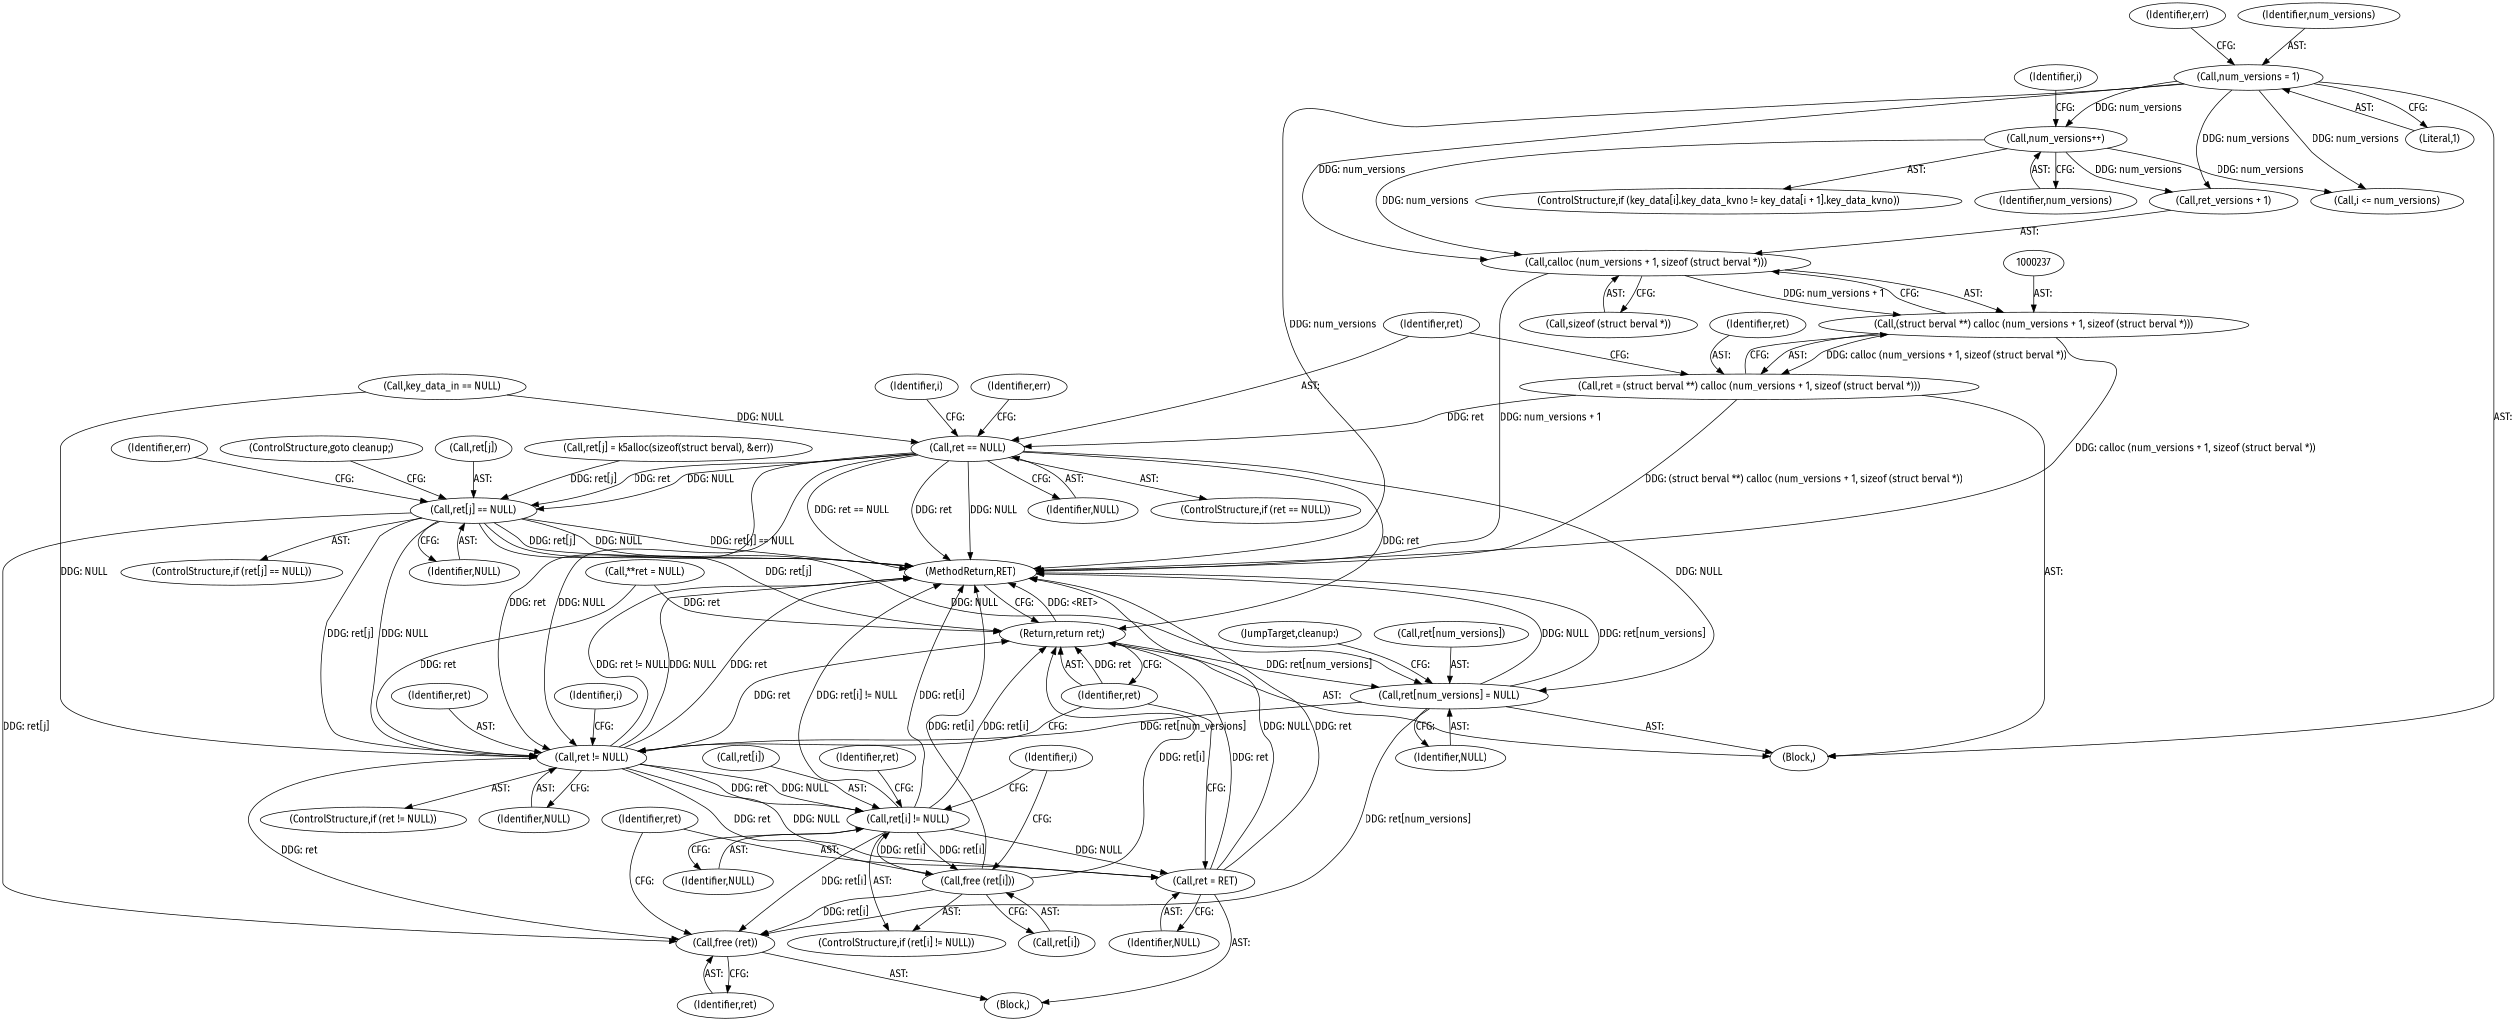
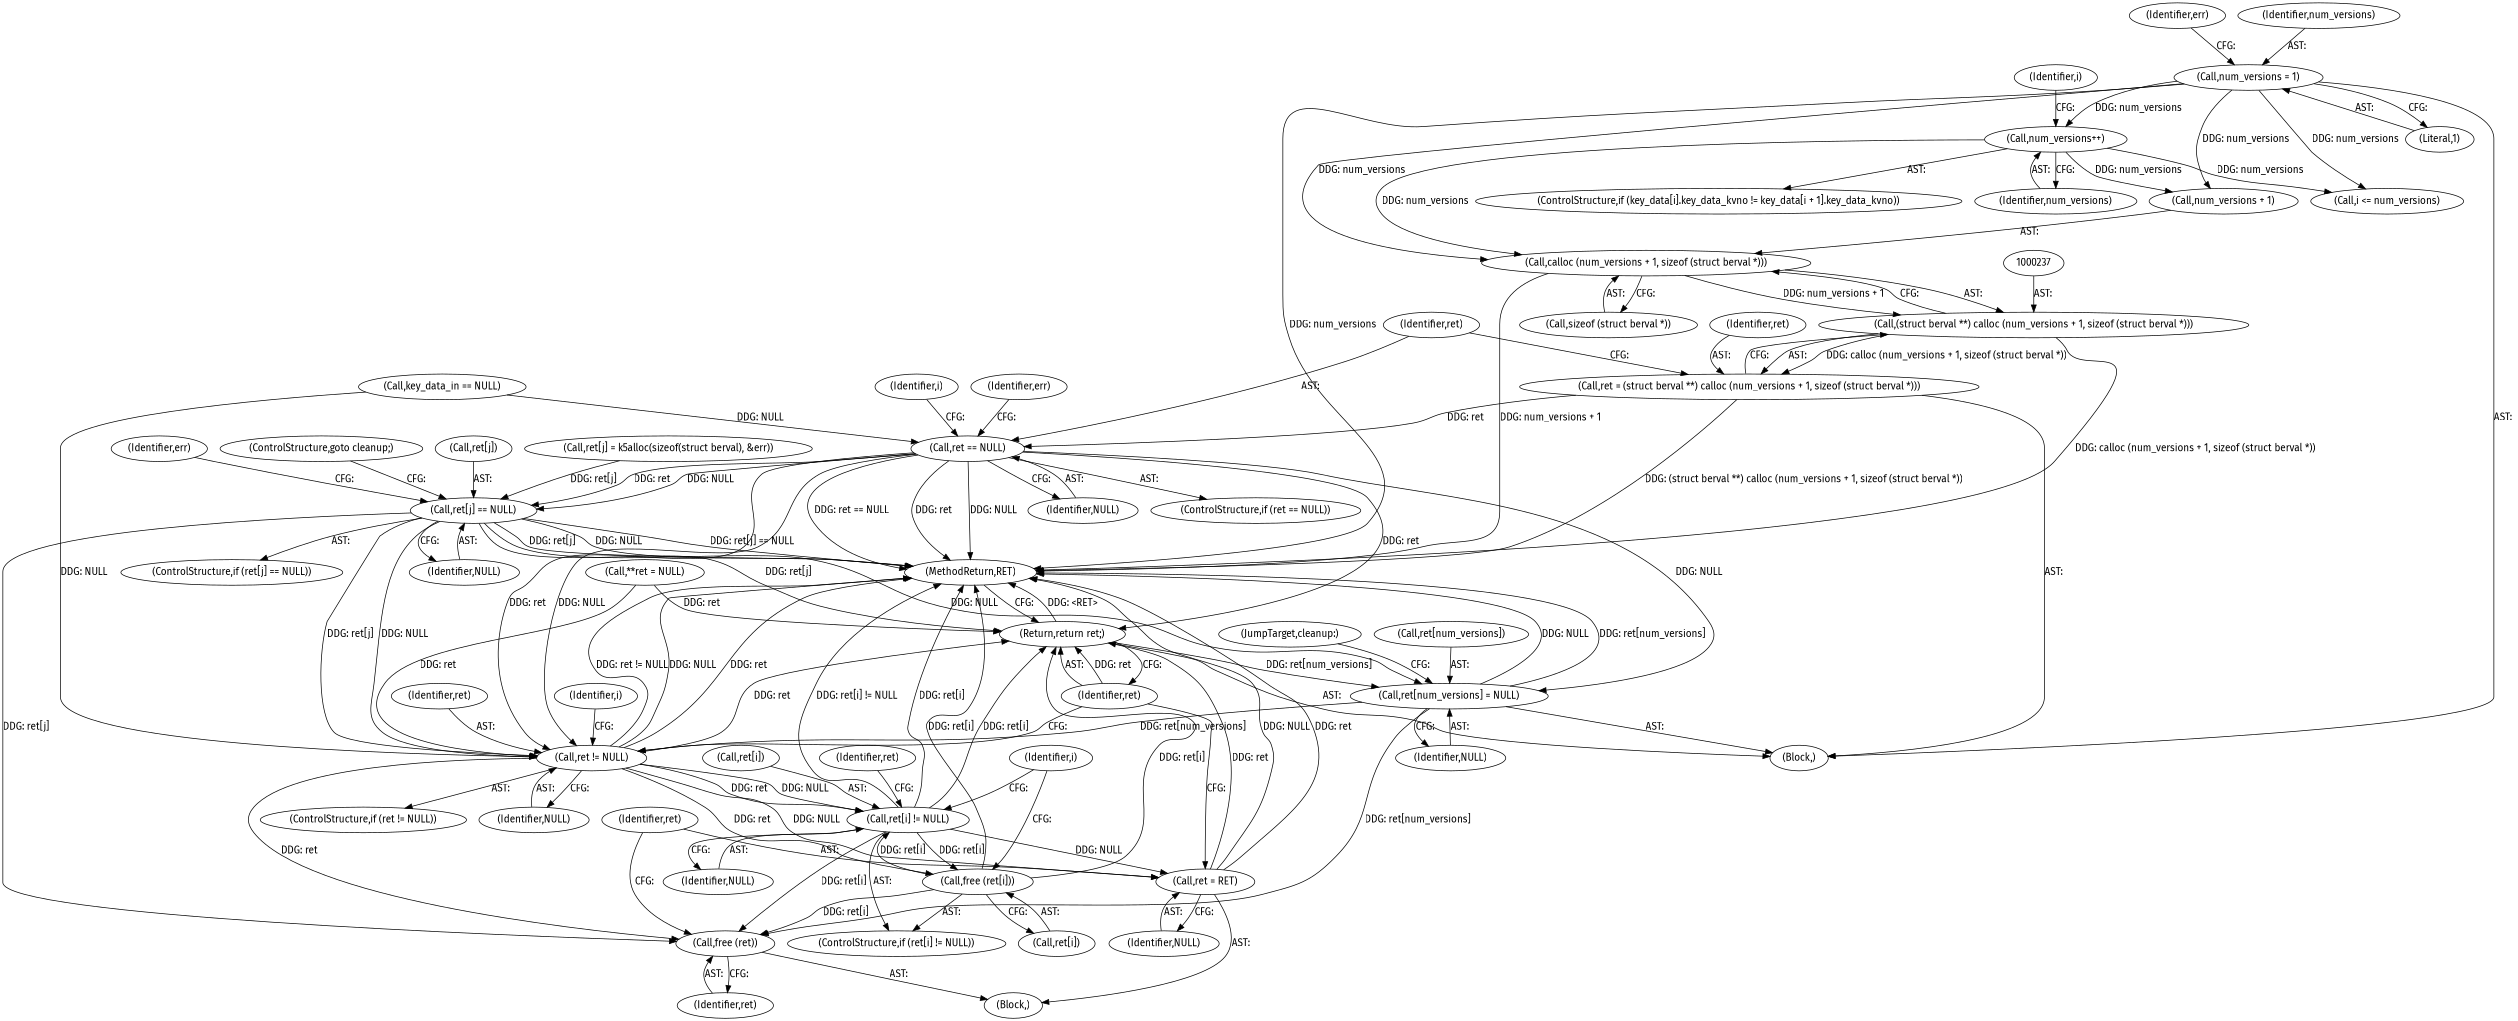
node "(Call,ret_versions + 1)": label "(Call,ret_versions + 1)" -> "(Call,num_versions + 1)"
